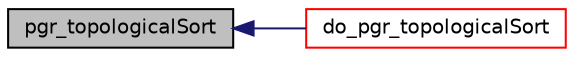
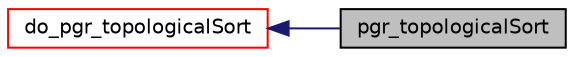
edge "do_pgr_topologicalSort" -> "pgr_topologicalSort": reversed
